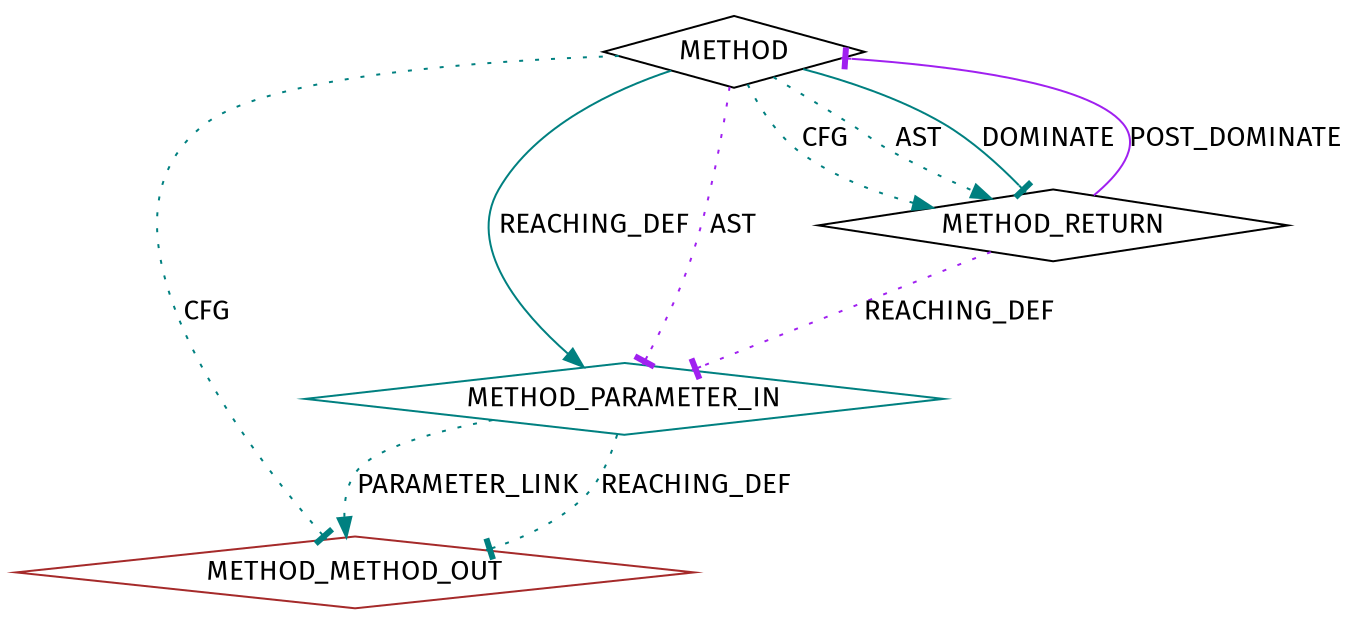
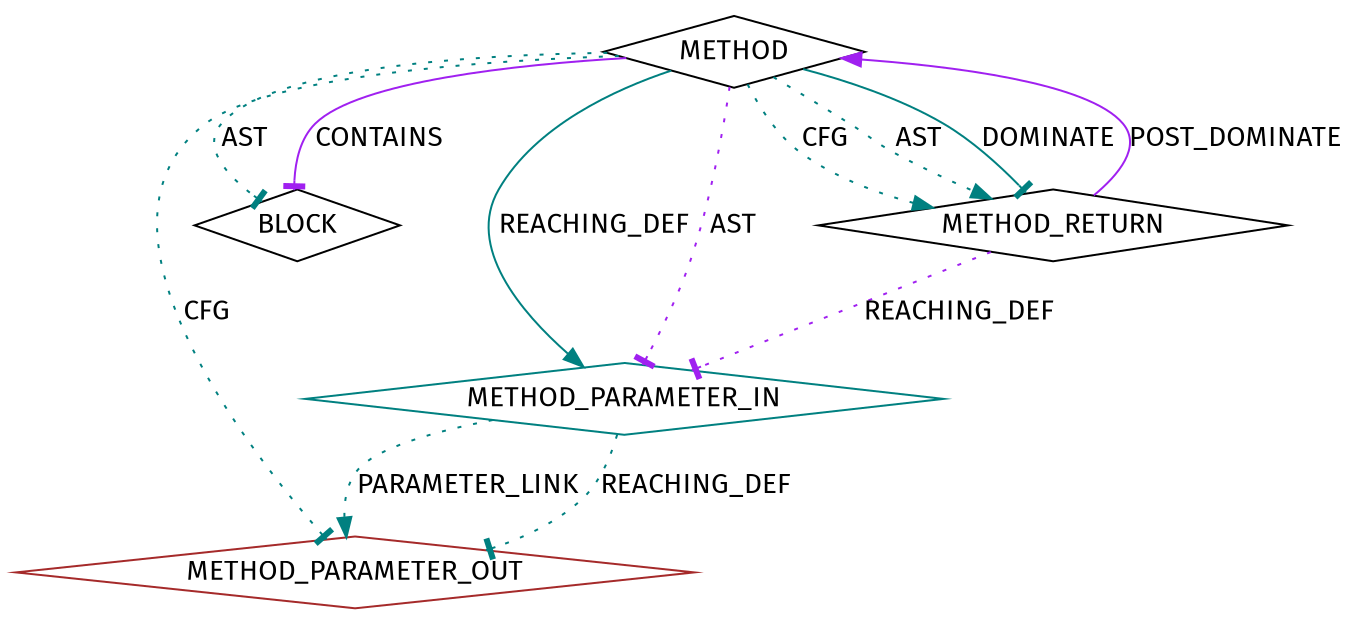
edge "METHOD_RETURN" -> "METHOD": arrowhead tee -> normal
node "BLOCK": added
node "METHOD_METHOD_OUT": label "METHOD_METHOD_OUT" -> "METHOD_PARAMETER_OUT"
